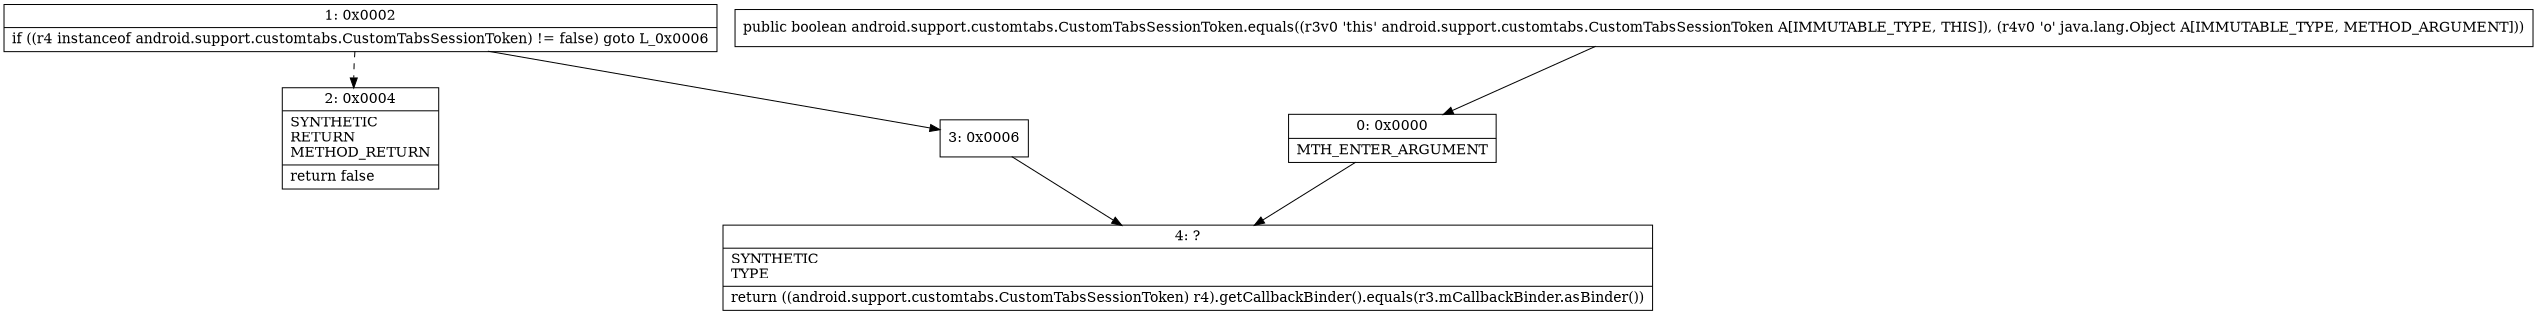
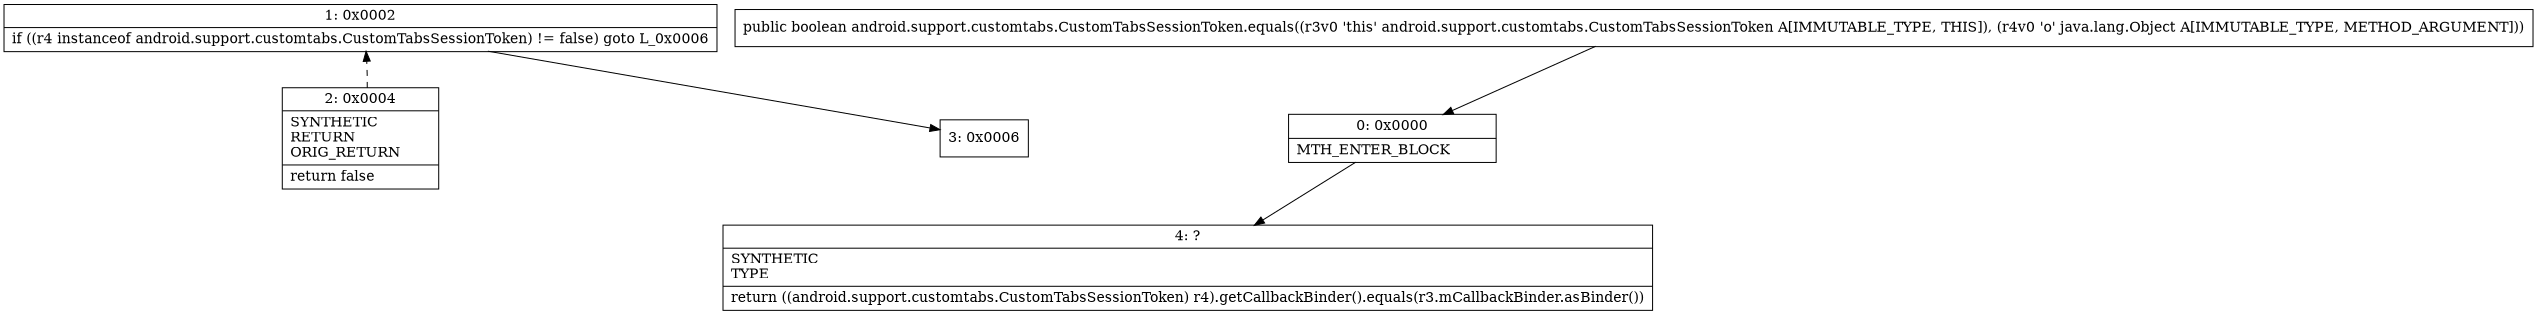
edge "1: 0x0002" -> "2: 0x0004": reversed
node "0: 0x0000": text "MTH_ENTER_ARGUMENT" -> "MTH_ENTER_BLOCK"
node "2: 0x0004": text "METHOD_RETURN" -> "ORIG_RETURN"
edge "3: 0x0006" -> "4: ?": removed
